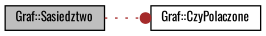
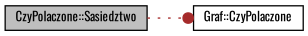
node "Graf::Sasiedztwo": label "Graf::Sasiedztwo" -> "CzyPolaczone::Sasiedztwo"
